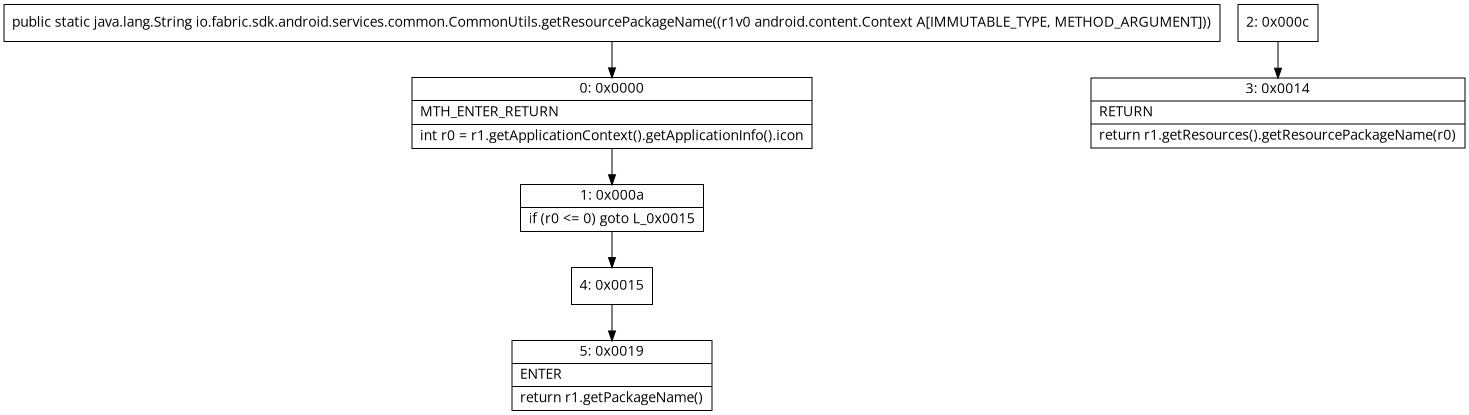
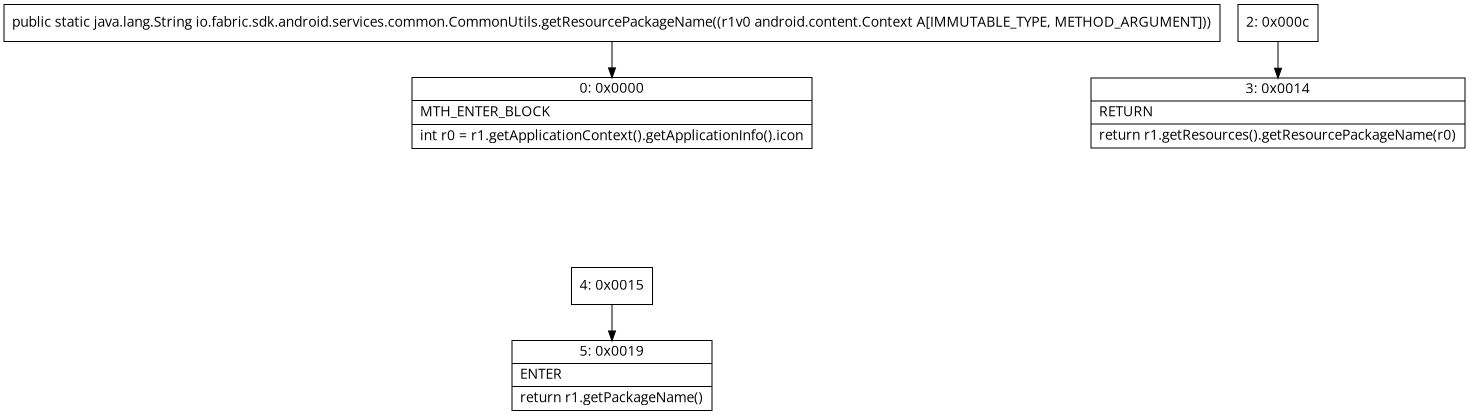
node "0: 0x0000": text "MTH_ENTER_RETURN" -> "MTH_ENTER_BLOCK"
node "1: 0x000a": removed
